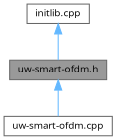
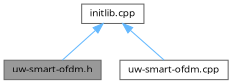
edge "uw-smart-ofdm.cpp" -> "uw-smart-ofdm.h": now "uw-smart-ofdm.cpp" -> "initlib.cpp"
